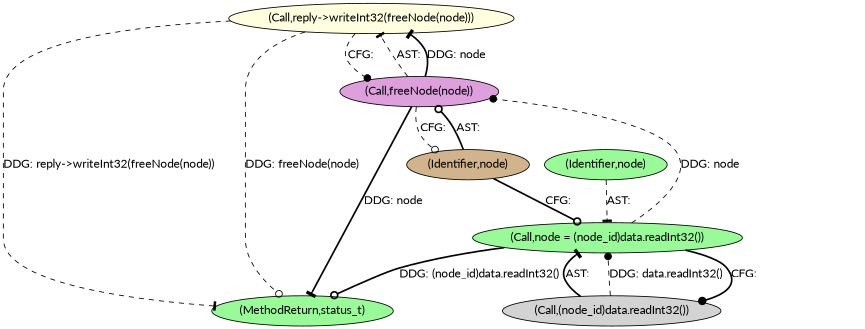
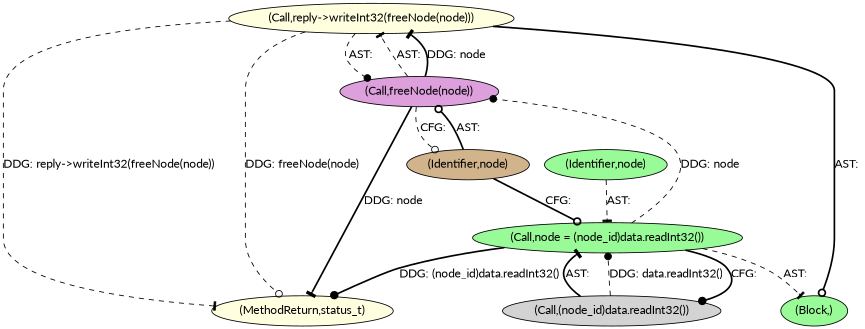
edge "(Call,reply->writeInt32(freeNode(node)))" -> "(Call,freeNode(node))": label "CFG: " -> "AST: "
edge "(Call,node = (node_id)data.readInt32())" -> "(MethodReturn,status_t)": arrowhead odot -> dot
node "(MethodReturn,status_t)": fillcolor palegreen -> lightyellow
node "(Block,)": added
